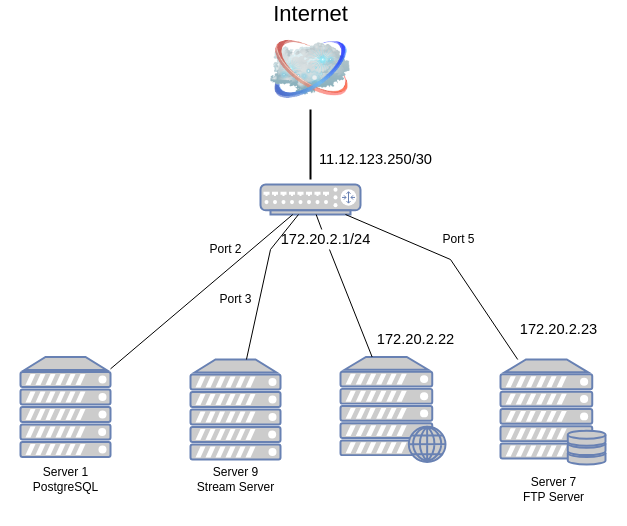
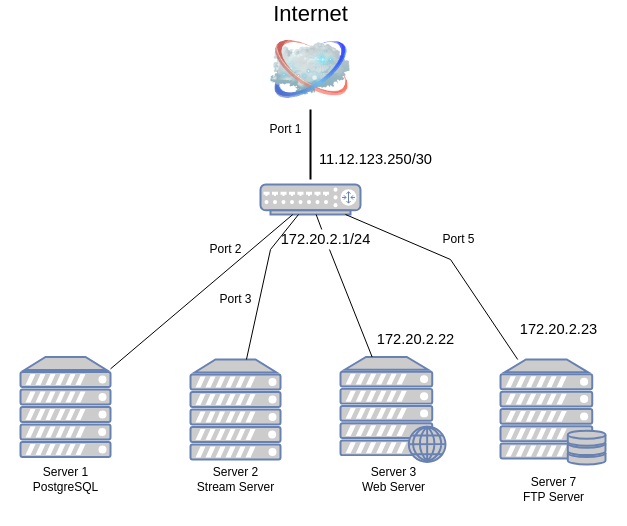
node "Port 1": added
node "Server 9 Stream Server": label "Server 9 Stream Server" -> "Server 2 Stream Server"
node "Server 3 Web Server": added
